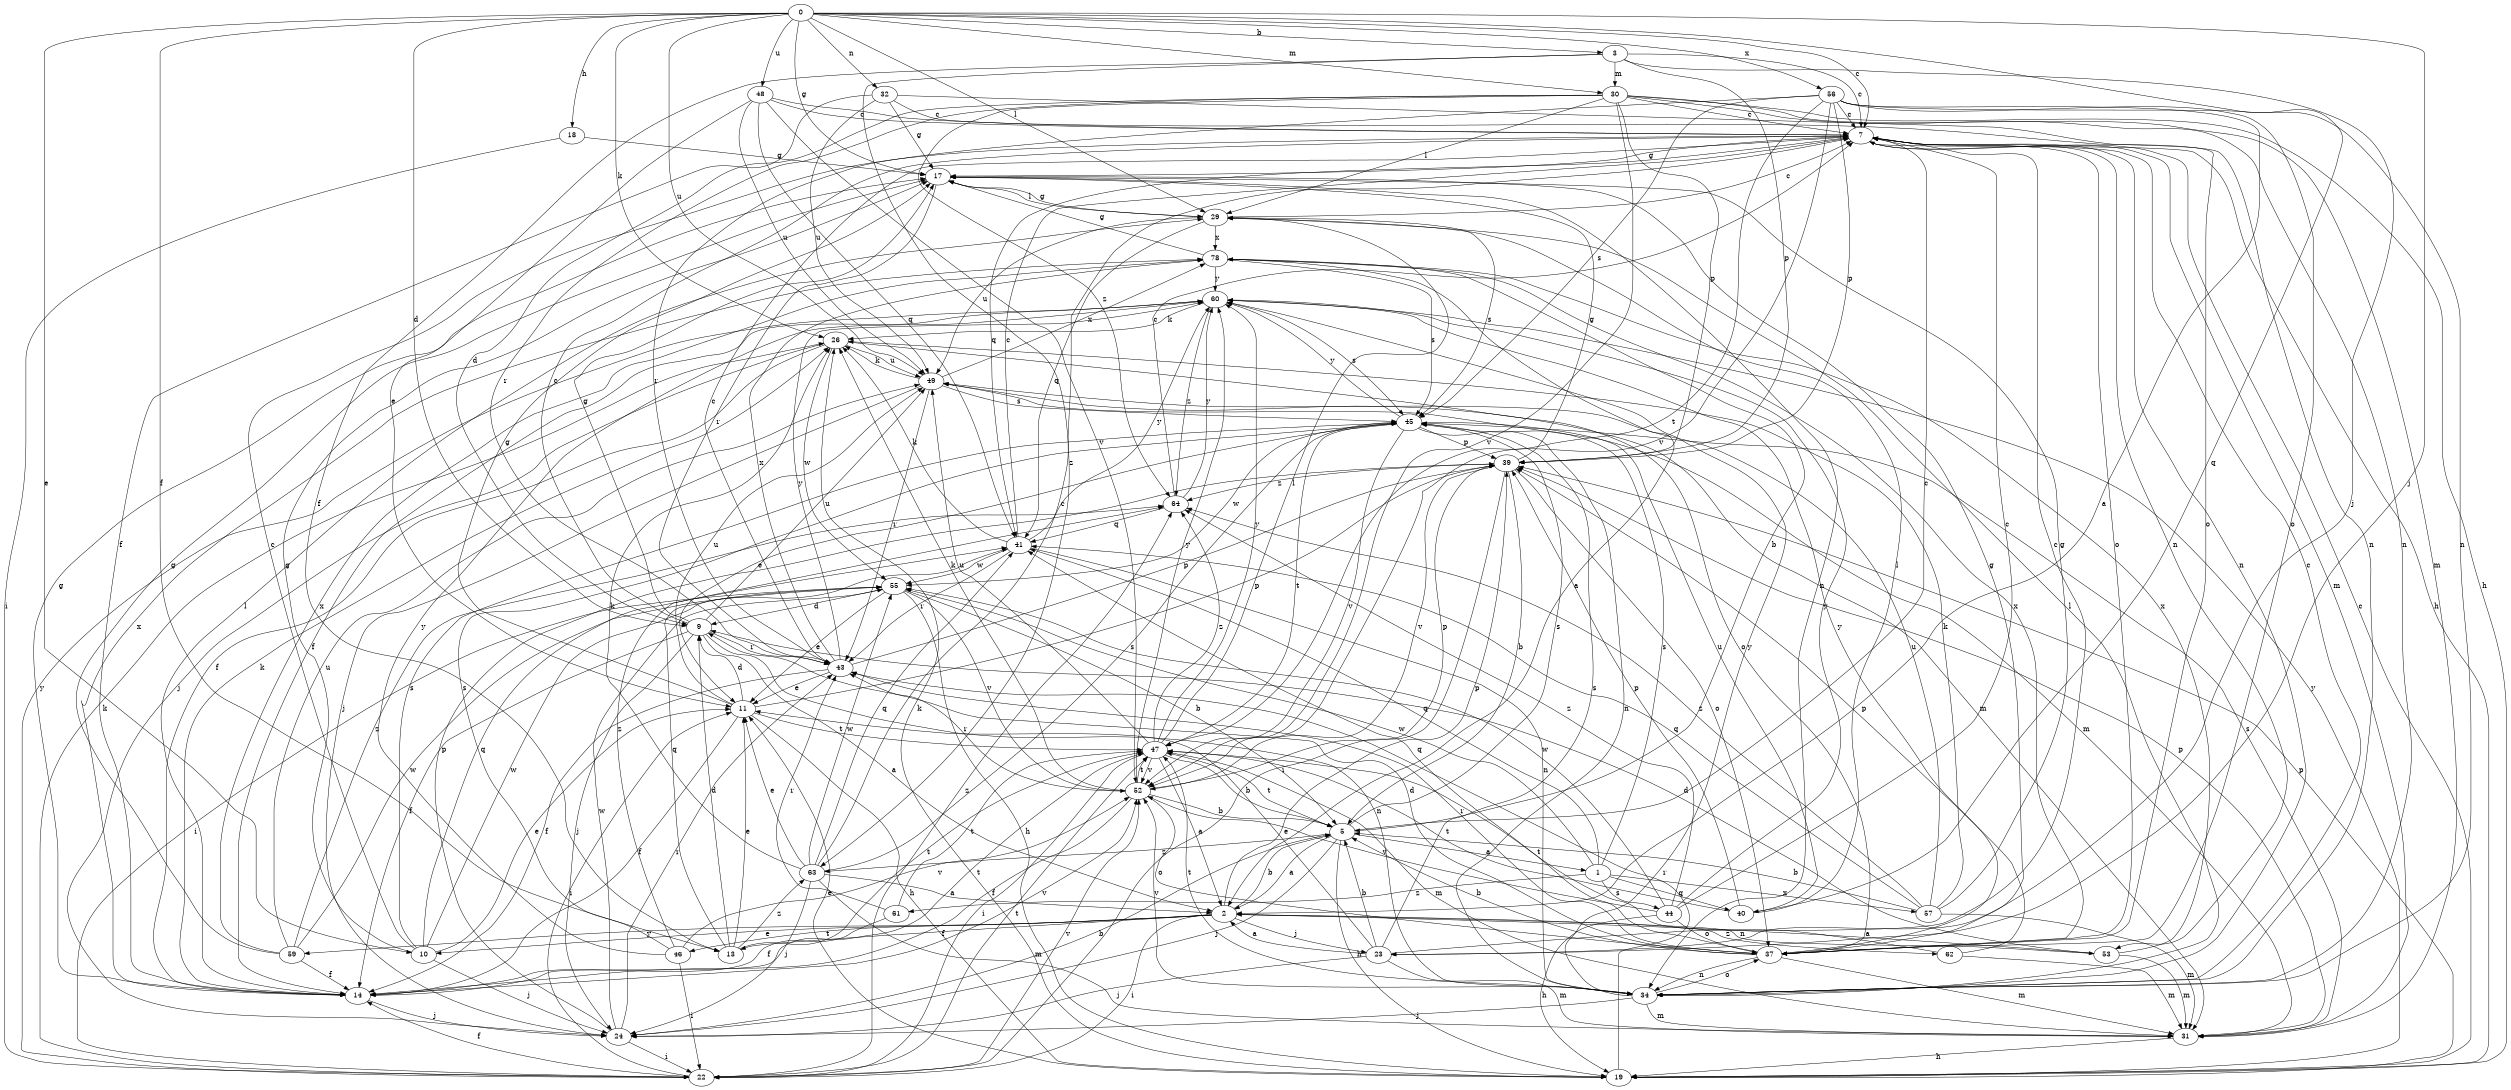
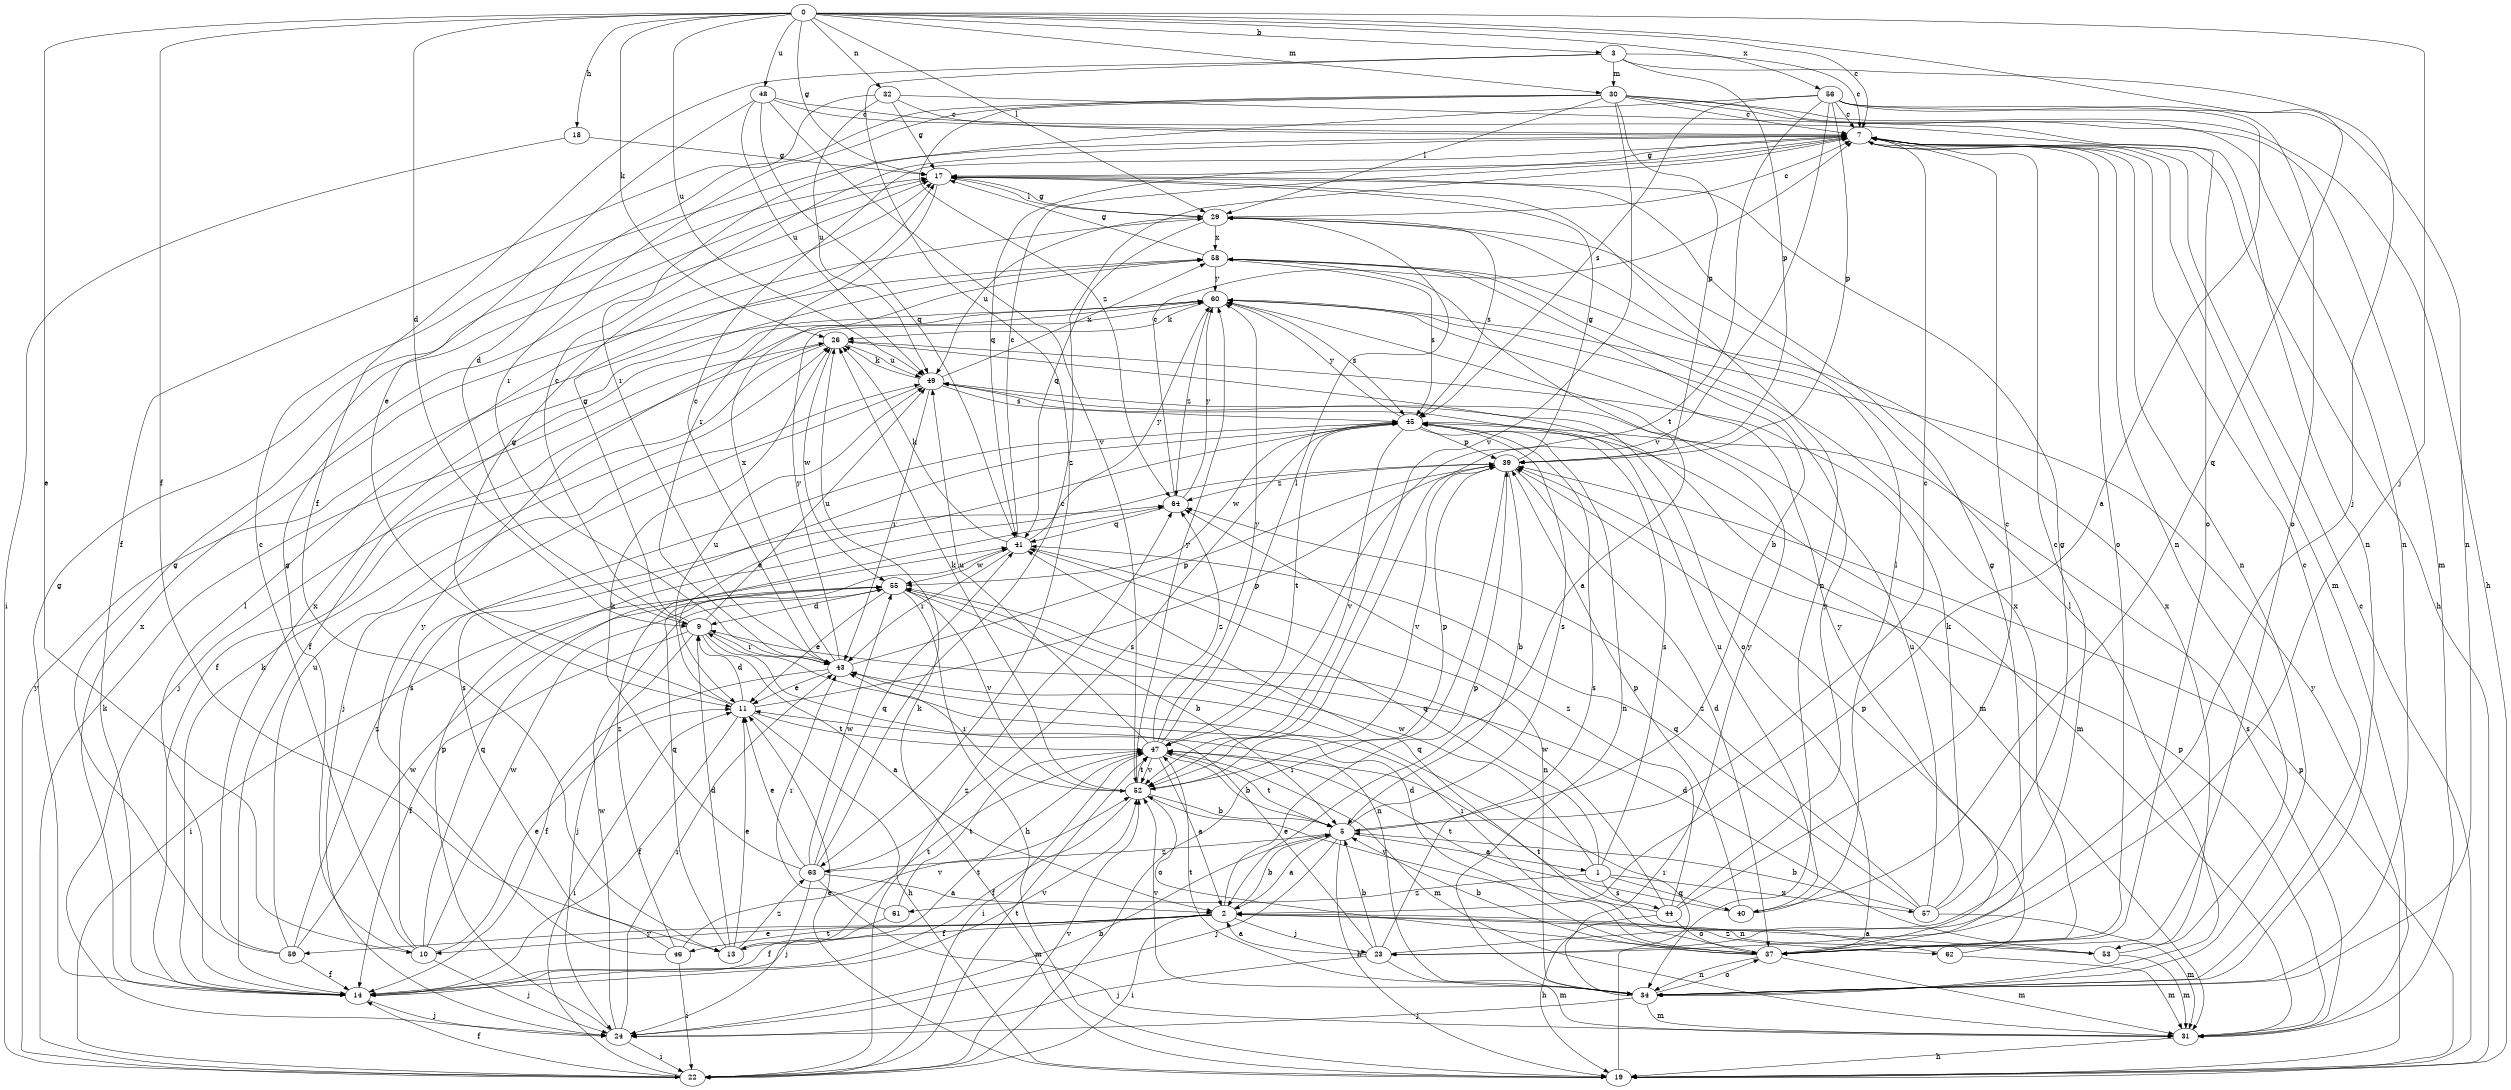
node "78": label "78" -> "58"
edge "39" -> "37": label "o" -> "d"
